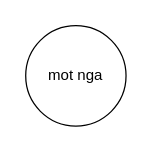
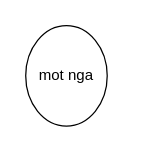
node "mot nga": size 100x100 -> 81x100
